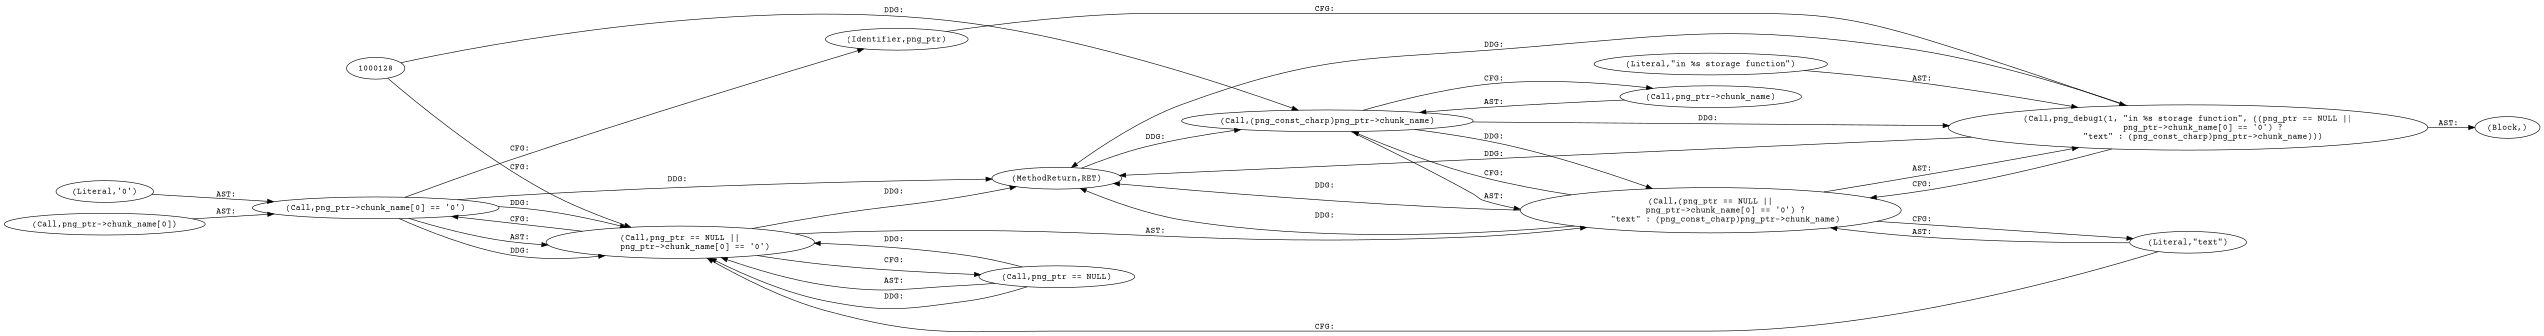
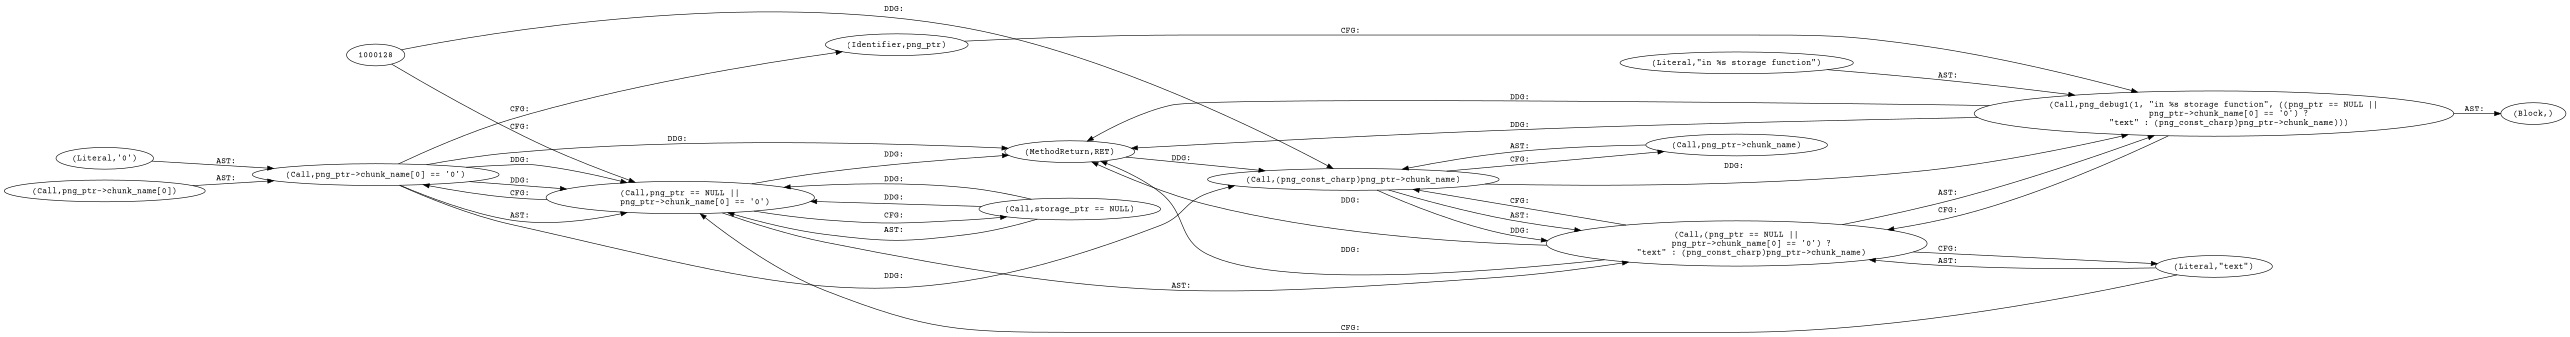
node "(Call,png_ptr == NULL)": label "(Call,png_ptr == NULL)" -> "(Call,storage_ptr == NULL)"
edge "(Call,png_ptr->chunk_name[0] == '0')" -> "(Call,(png_const_charp)png_ptr->chunk_name)": added, label "DDG:"
